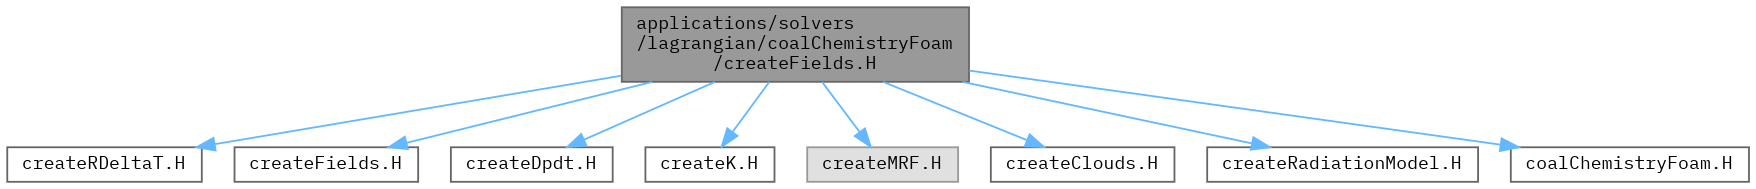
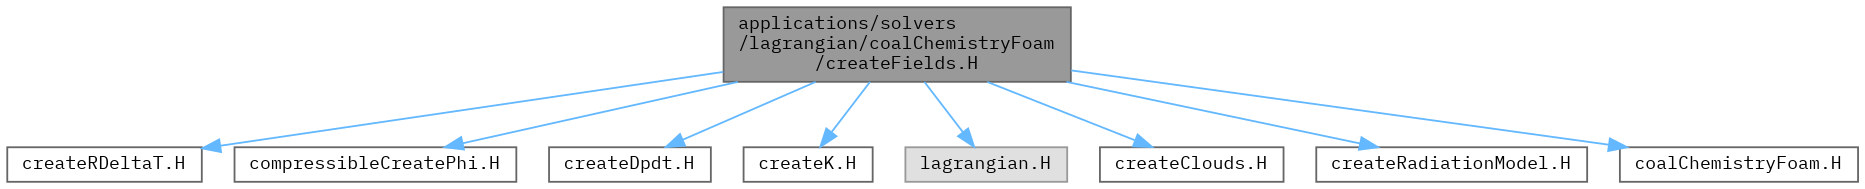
node "createFields.H": label "createFields.H" -> "compressibleCreatePhi.H"
node "createMRF.H": label "createMRF.H" -> "lagrangian.H"
